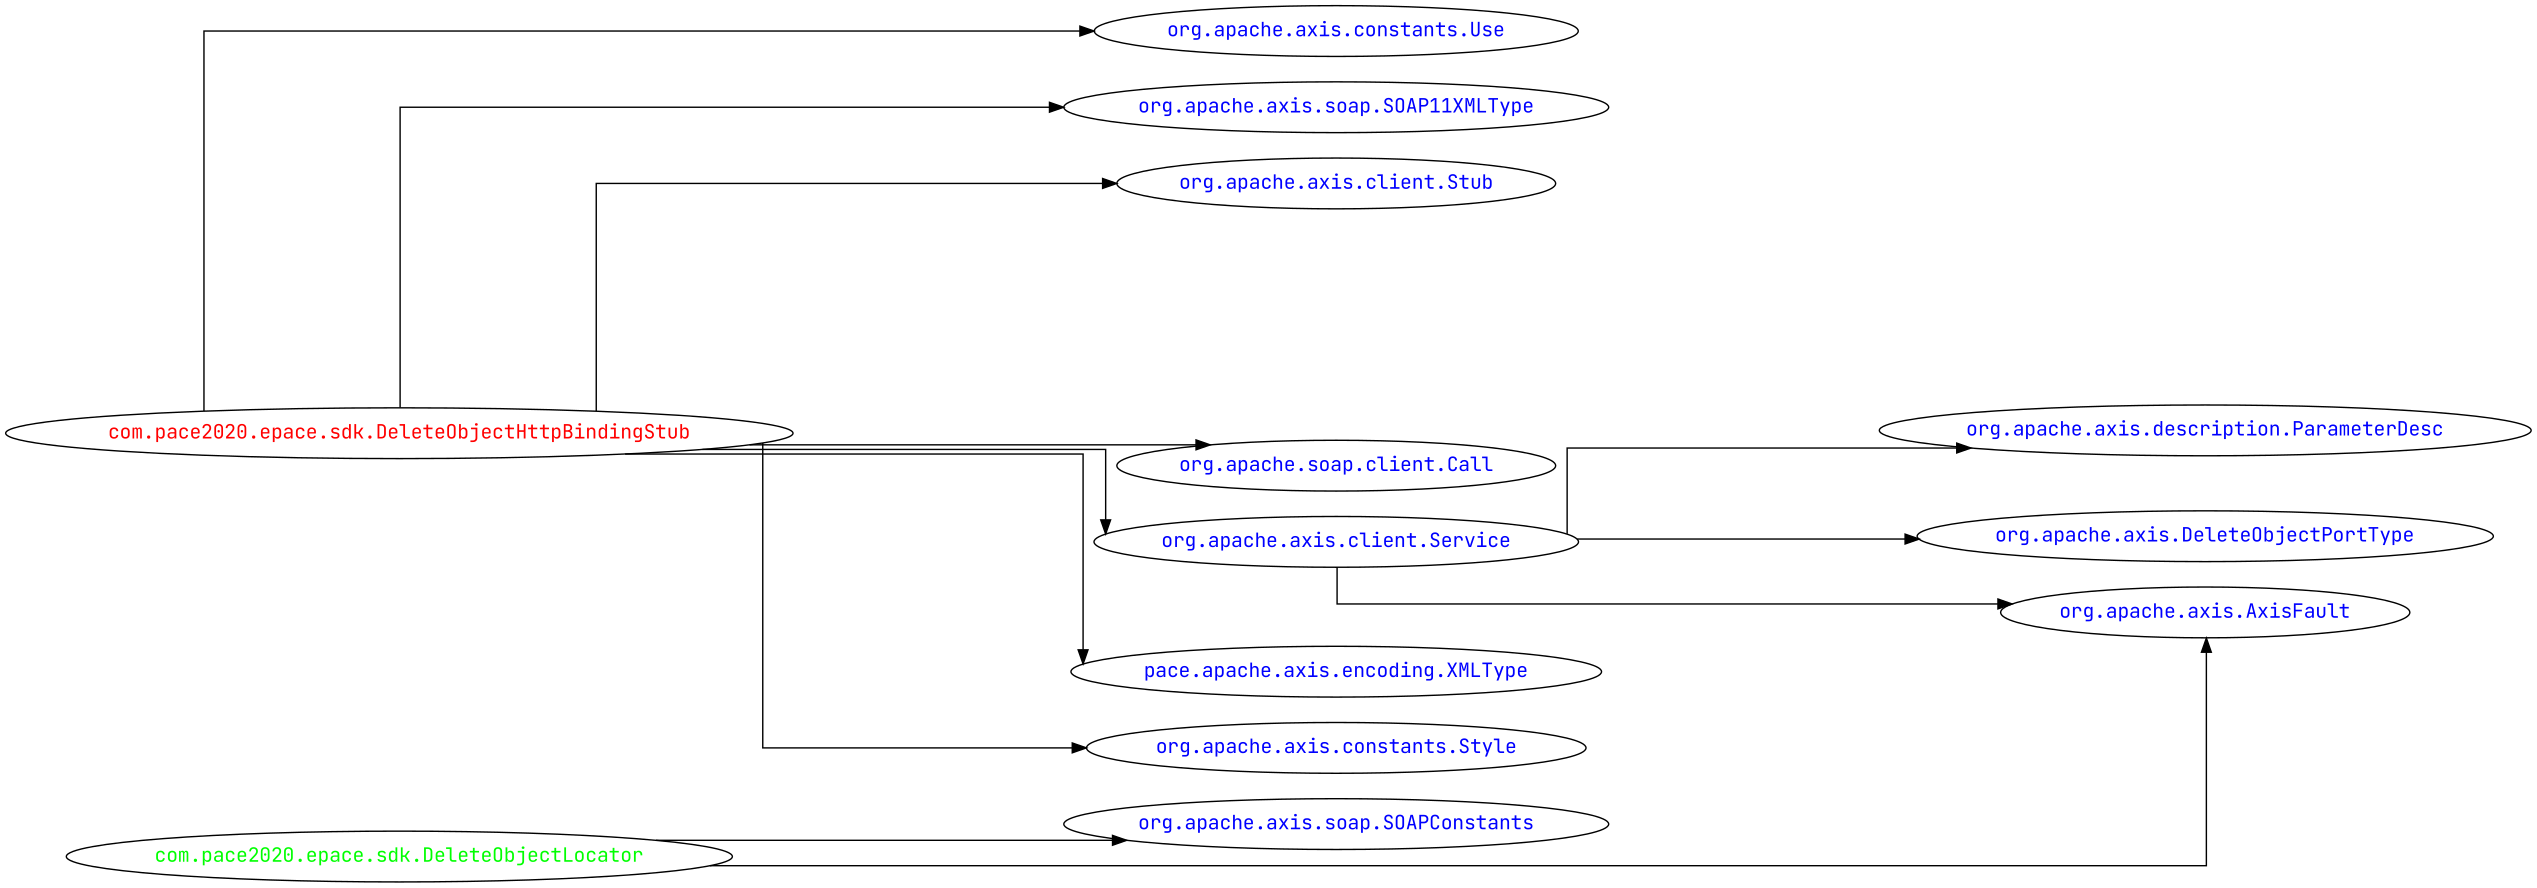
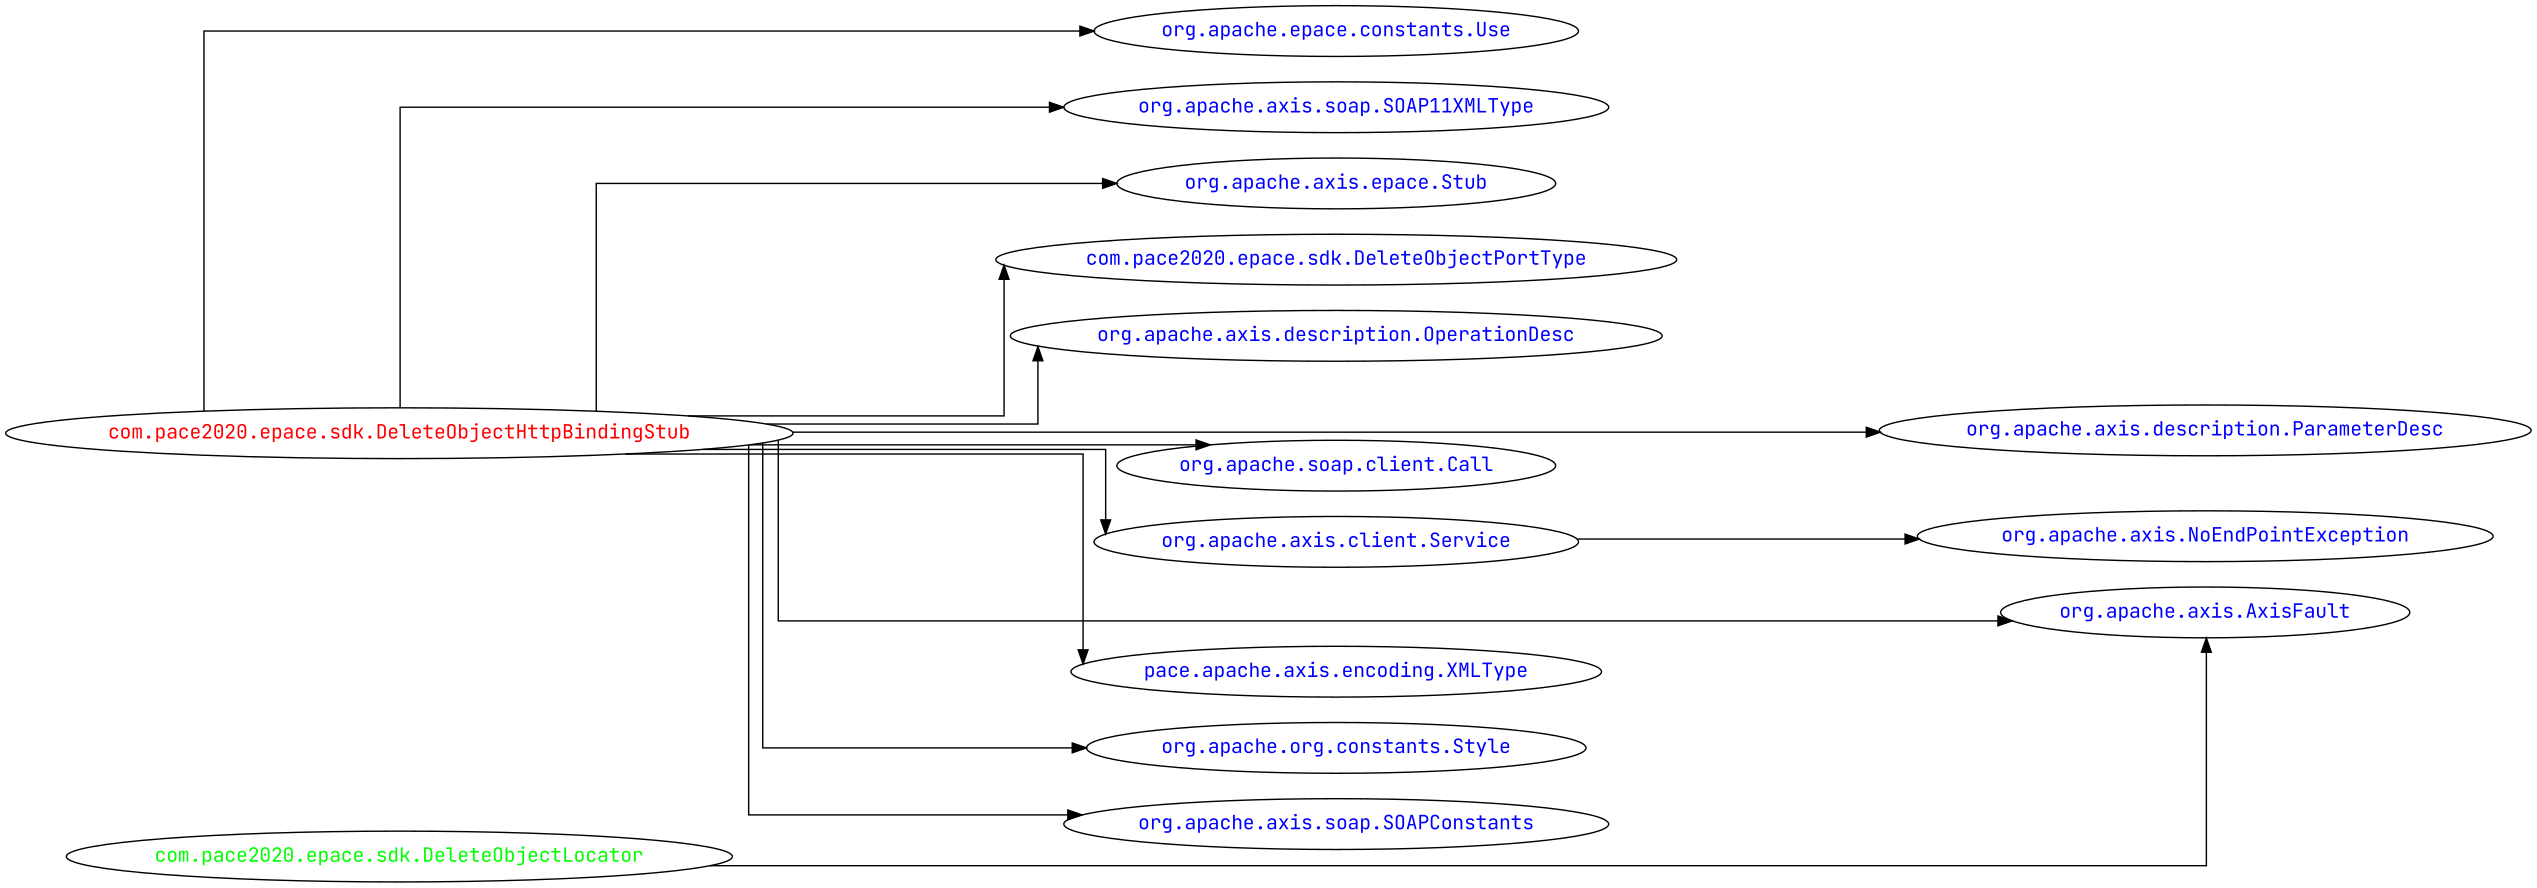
node "org.apache.axis.constants.Use": label "org.apache.axis.constants.Use" -> "org.apache.epace.constants.Use"
node "org.apache.axis.client.Stub": label "org.apache.axis.client.Stub" -> "org.apache.axis.epace.Stub"
node "com.pace2020.epace.sdk.DeleteObjectPortType": added
node "org.apache.axis.description.OperationDesc": added
edge "org.apache.axis.client.Service" -> "org.apache.axis.description.ParameterDesc": now "com.pace2020.epace.sdk.DeleteObjectHttpBindingStub" -> "org.apache.axis.description.ParameterDesc"
node "org.apache.axis.DeleteObjectPortType": label "org.apache.axis.DeleteObjectPortType" -> "org.apache.axis.NoEndPointException"
edge "org.apache.axis.client.Service" -> "org.apache.axis.AxisFault": now "com.pace2020.epace.sdk.DeleteObjectHttpBindingStub" -> "org.apache.axis.AxisFault"
node "org.apache.axis.constants.Style": label "org.apache.axis.constants.Style" -> "org.apache.org.constants.Style"
edge "com.pace2020.epace.sdk.DeleteObjectLocator" -> "org.apache.axis.soap.SOAPConstants": now "com.pace2020.epace.sdk.DeleteObjectHttpBindingStub" -> "org.apache.axis.soap.SOAPConstants"
